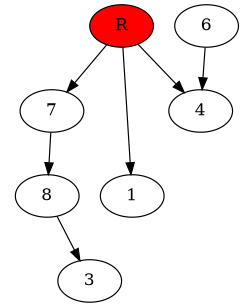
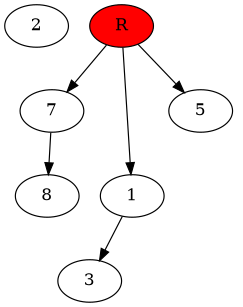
node "2": added
node "6": removed
node "4": label "4" -> "5"
edge "8" -> "3": now "1" -> "3"
